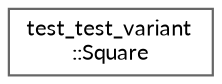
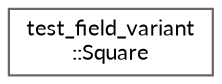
node "test_test_variant ::Square": label "test_test_variant ::Square" -> "test_field_variant ::Square"
